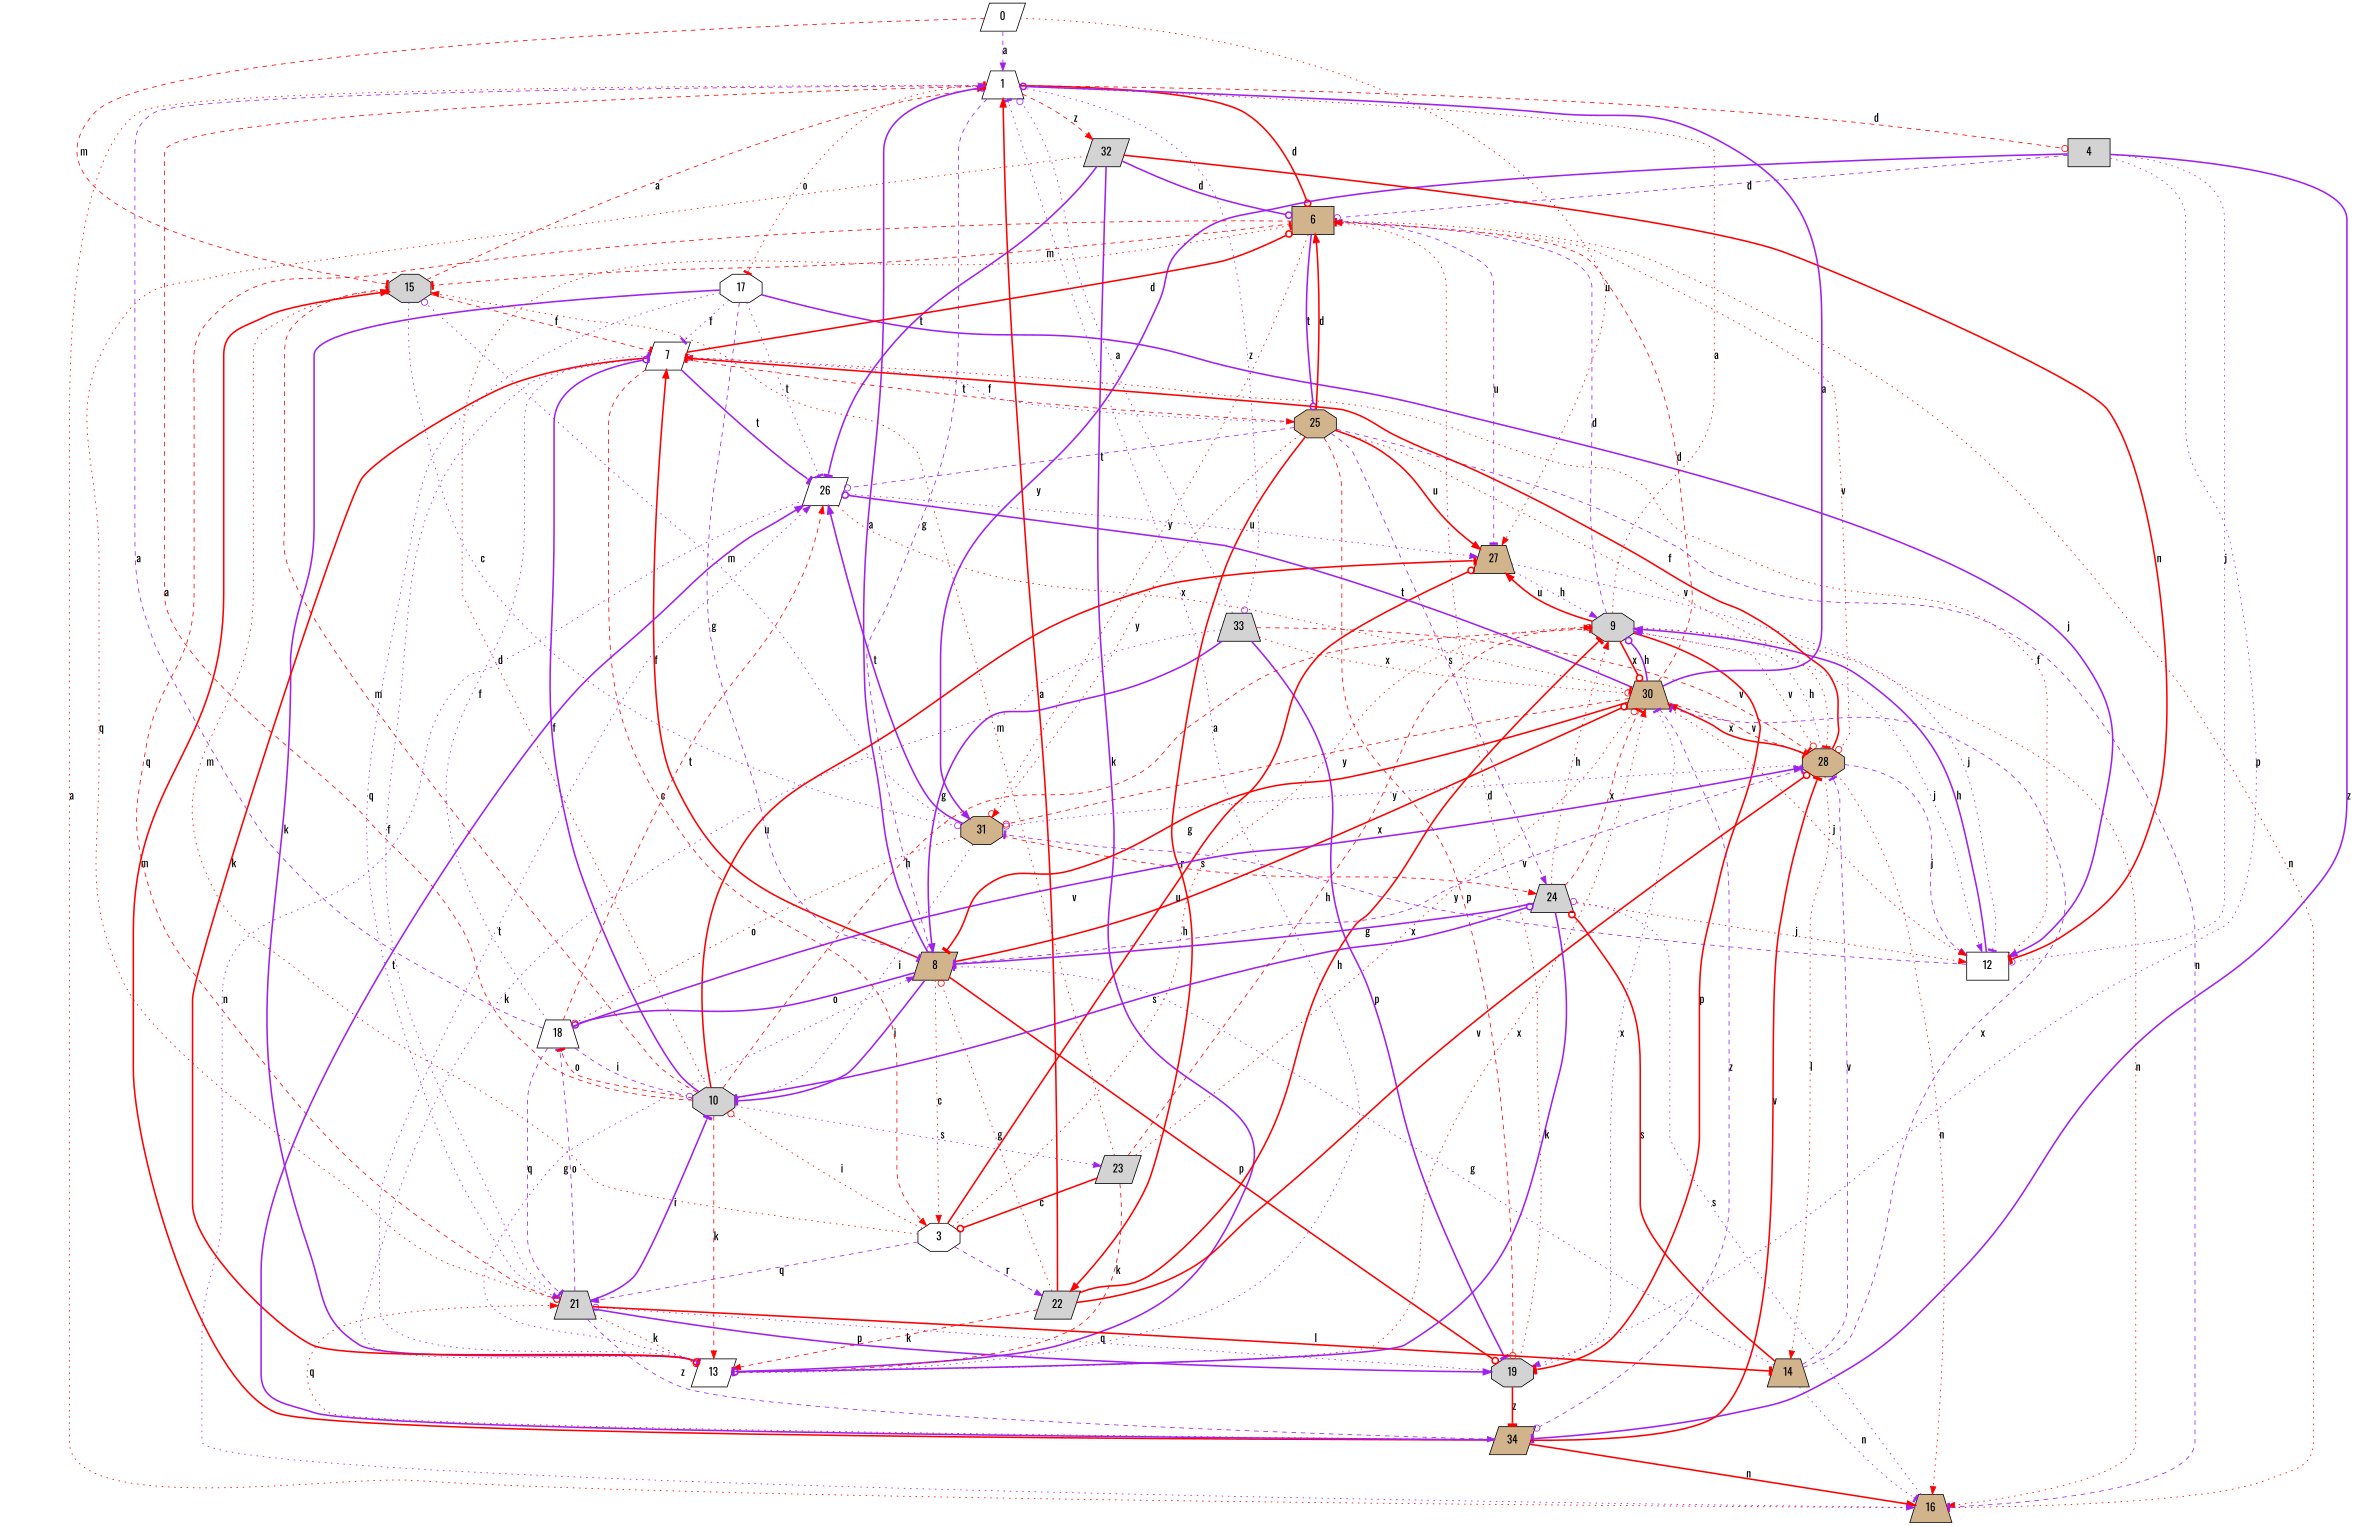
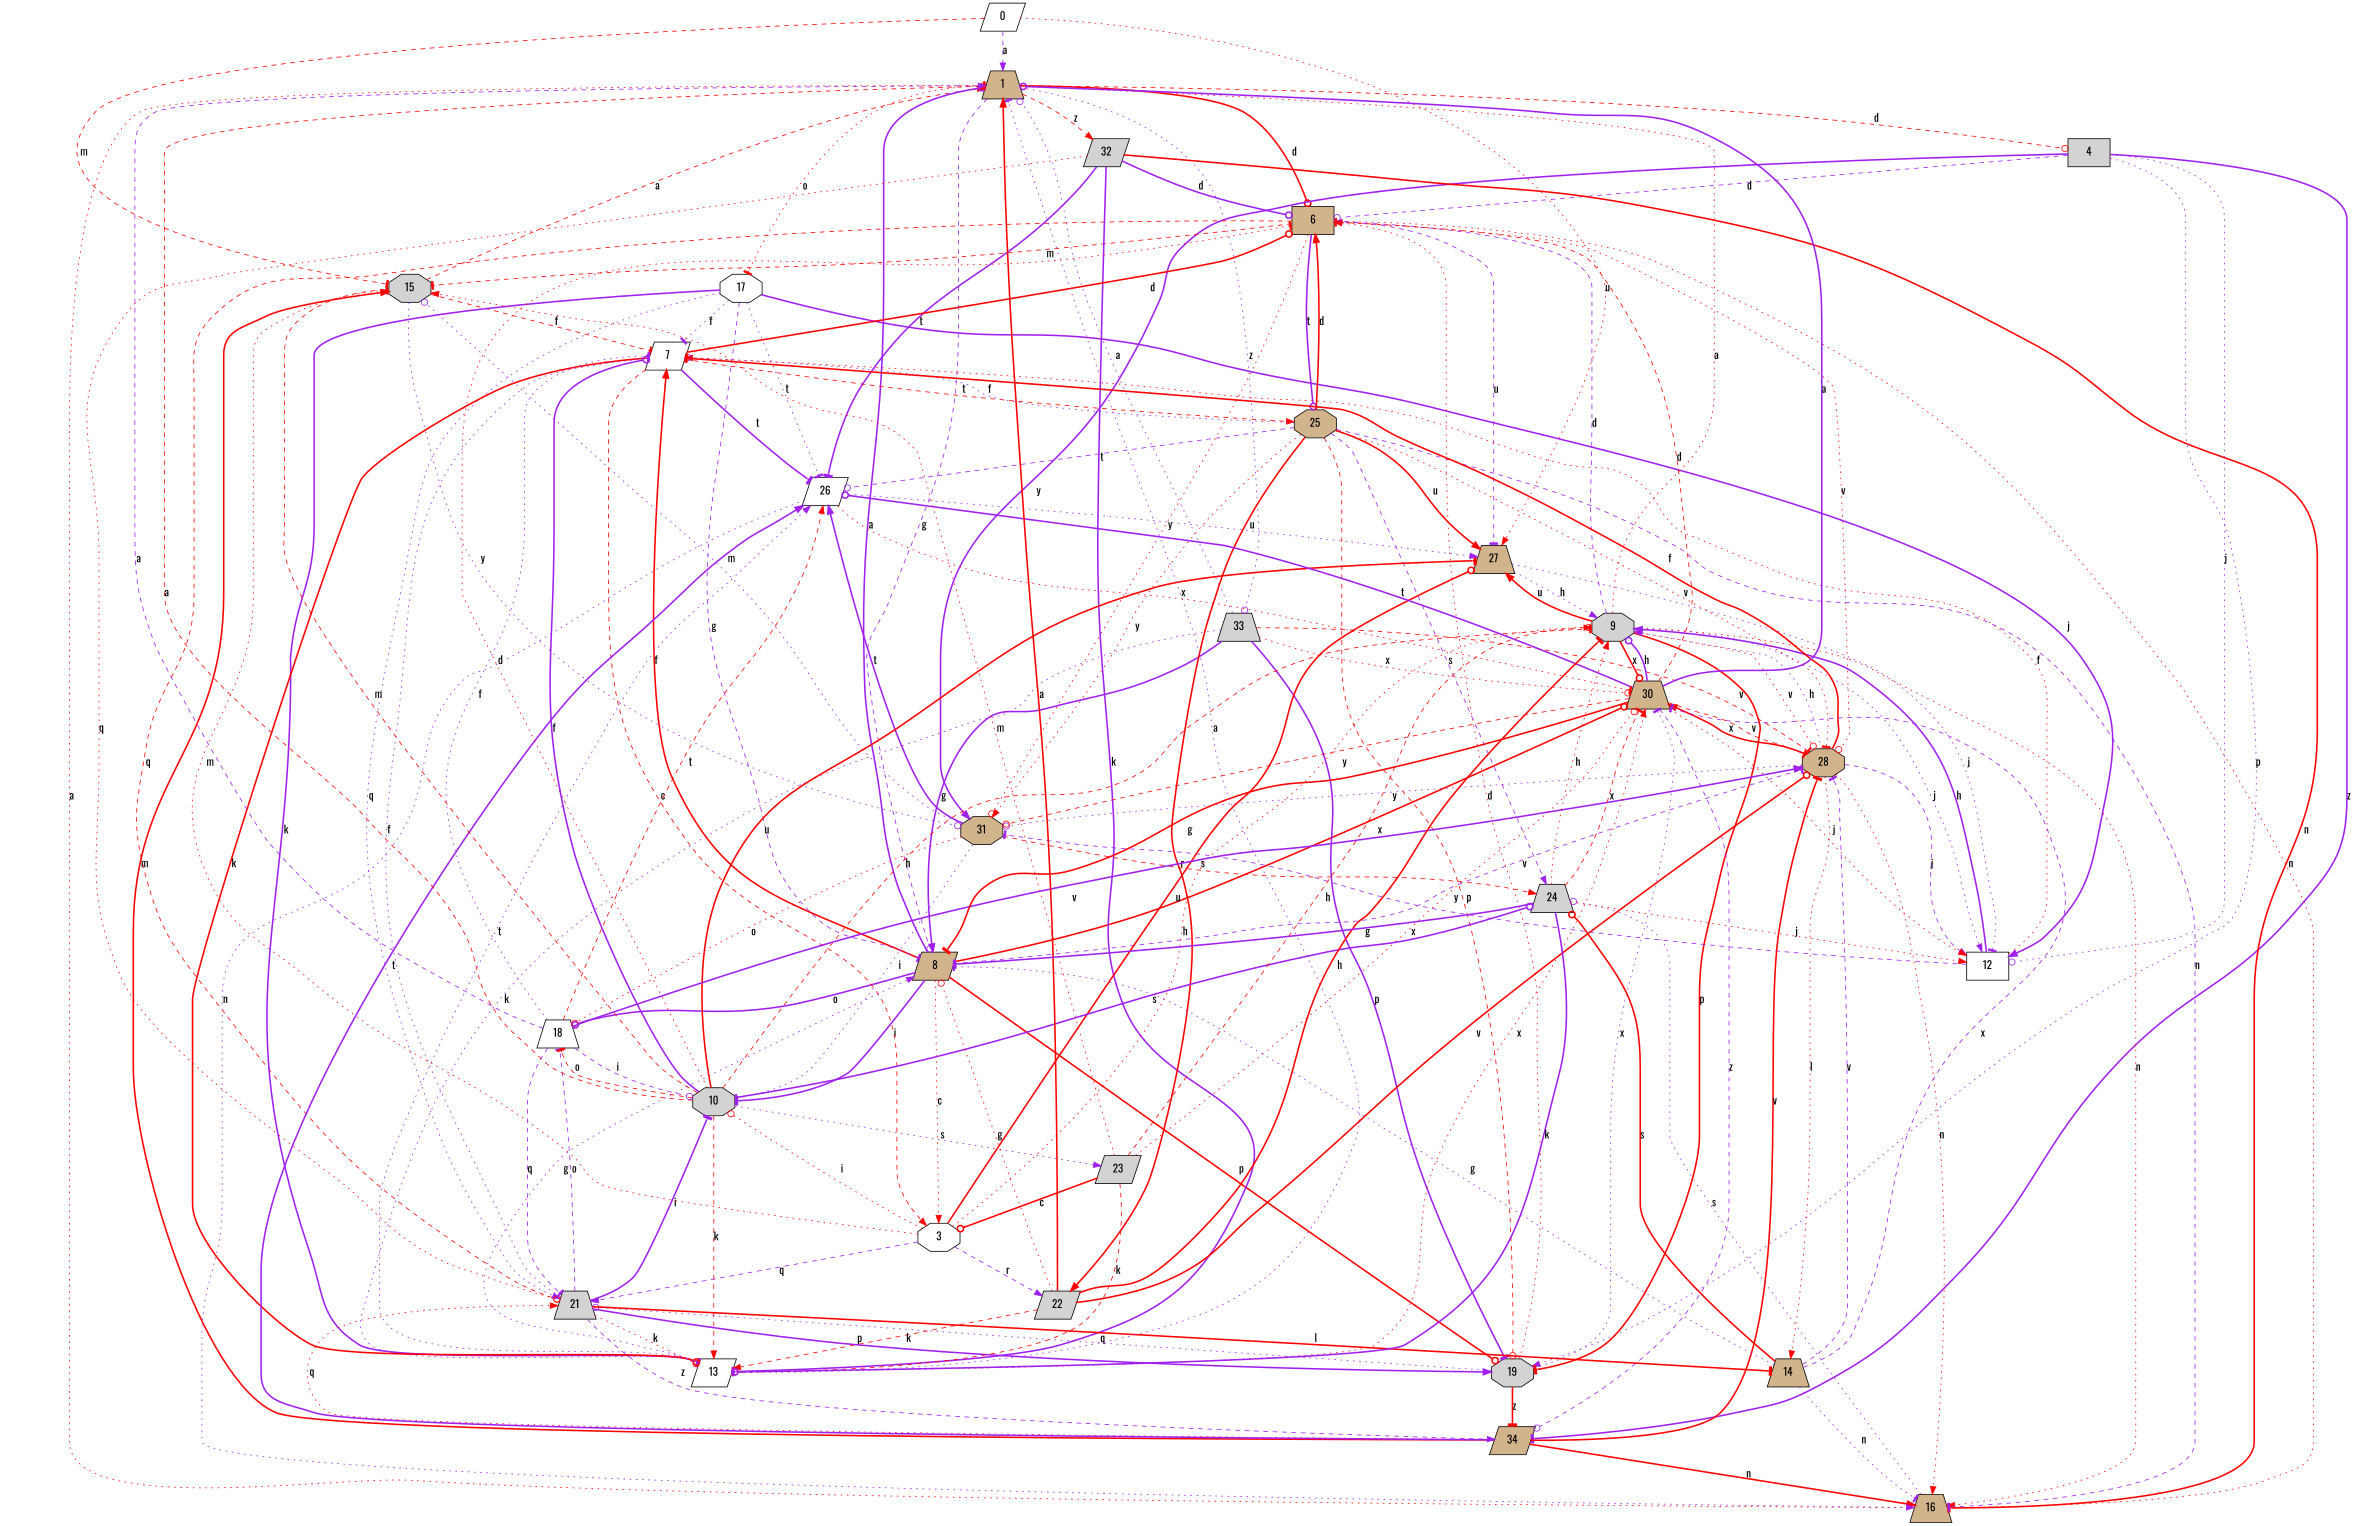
node "1": fillcolor white -> tan
edge "32" -> "12": now "32" -> "16"
edge "15" -> "31": label "c" -> "y"
